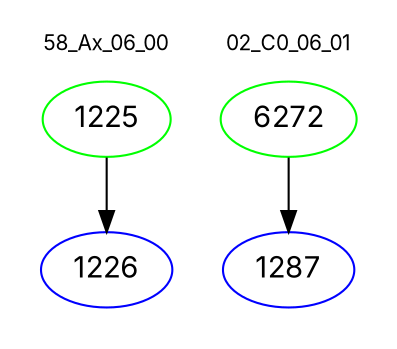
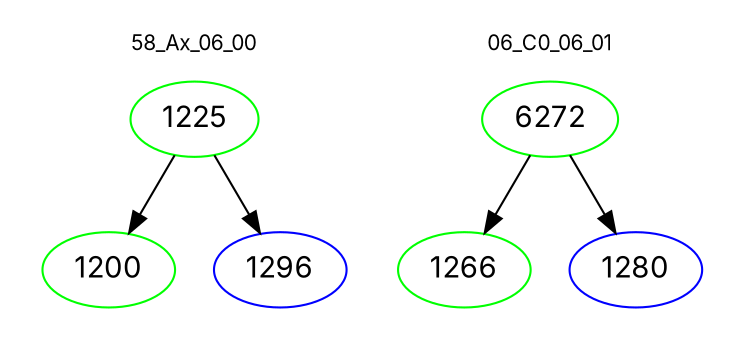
cluster "02_C0_06_01": label "02_C0_06_01" -> "06_C0_06_01"
node "1226": label "1226" -> "1296"
node "1200": added
node "1287": label "1287" -> "1280"
node "1266": added
